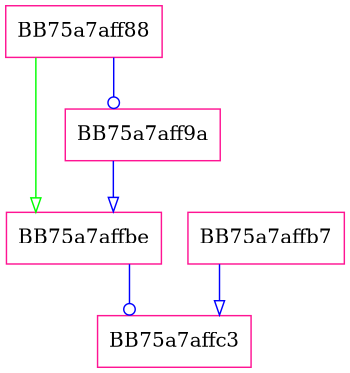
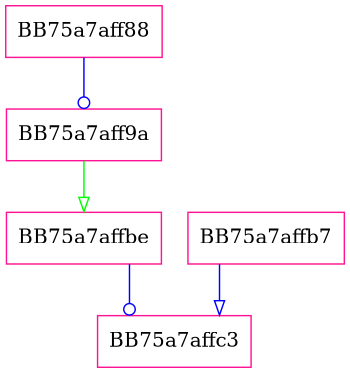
edge "BB75a7aff88" -> "BB75a7affbe": removed
edge "BB75a7aff9a" -> "BB75a7affbe": color blue -> green
